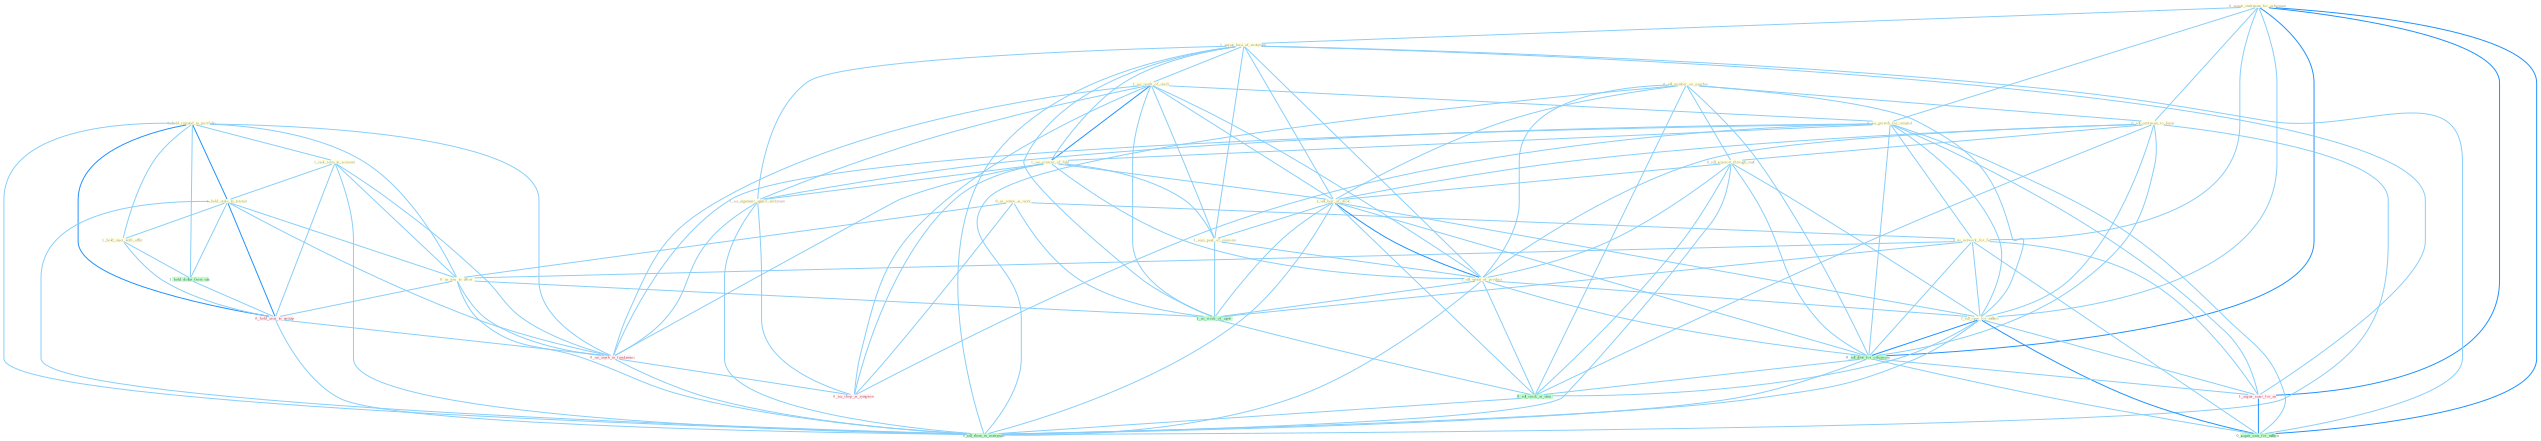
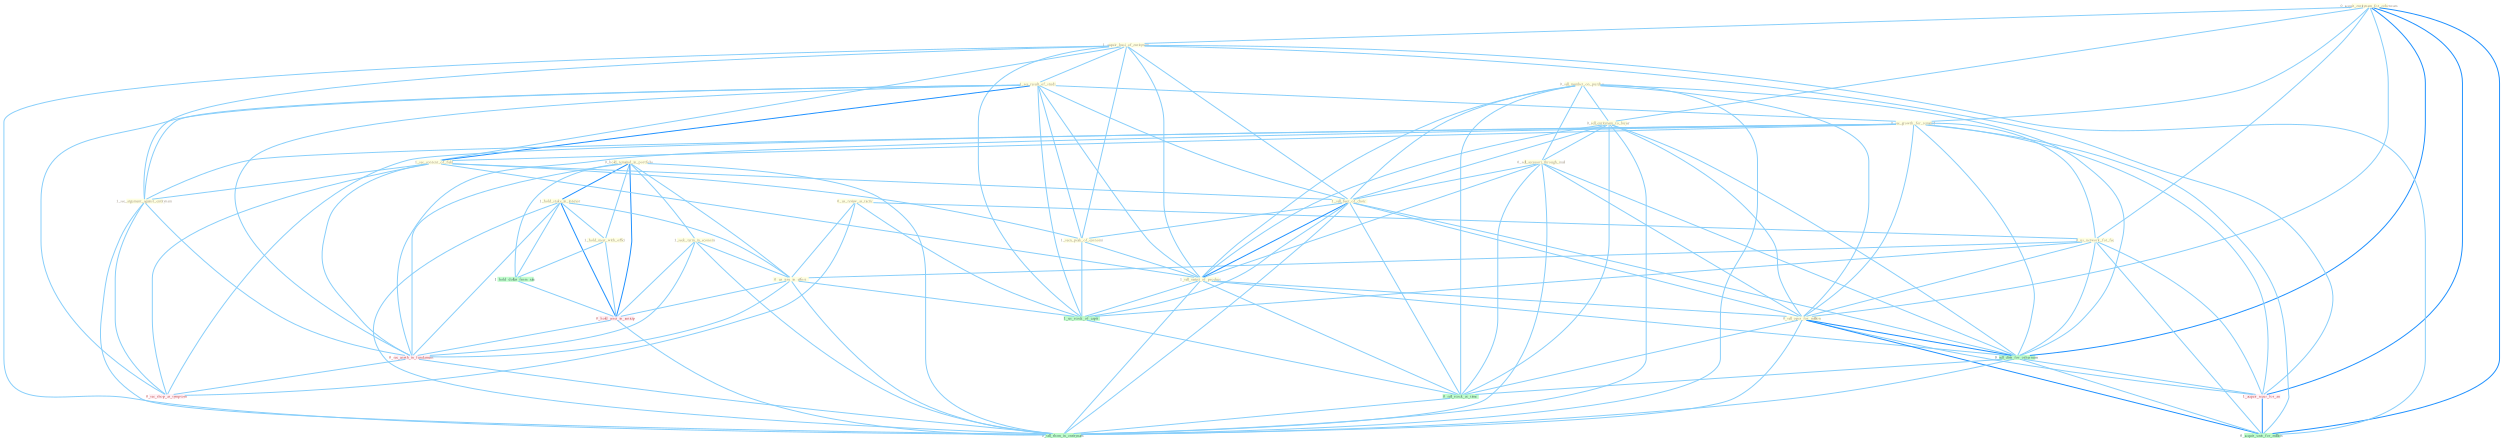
edge "1_seek_term_in_economi" -- "1_hold_stake_in_interest": removed
